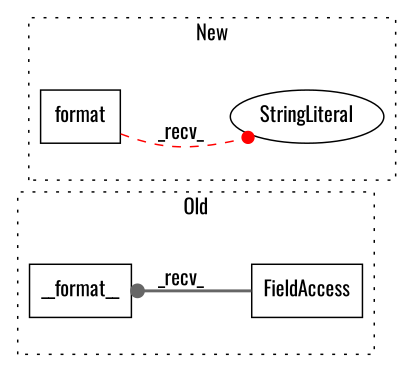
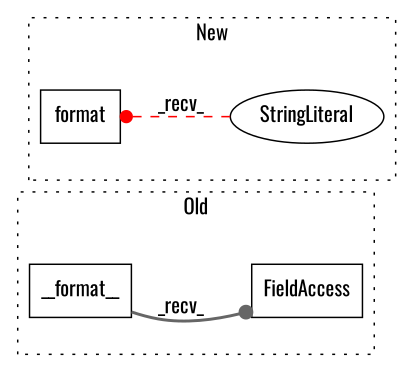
edge "format" -> "StringLiteral": reversed
edge "FieldAccess" -> "__format__": reversed
